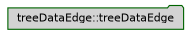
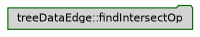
node "treeDataEdge::treeDataEdge": label "treeDataEdge::treeDataEdge" -> "treeDataEdge::findIntersectOp"
